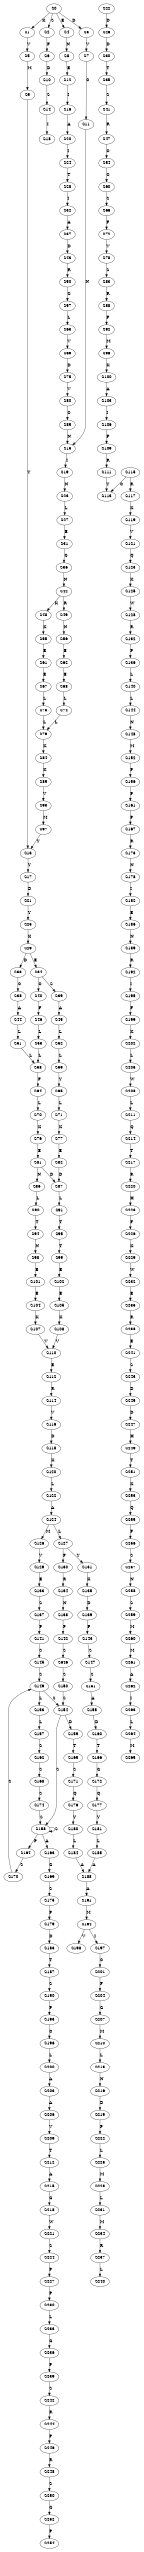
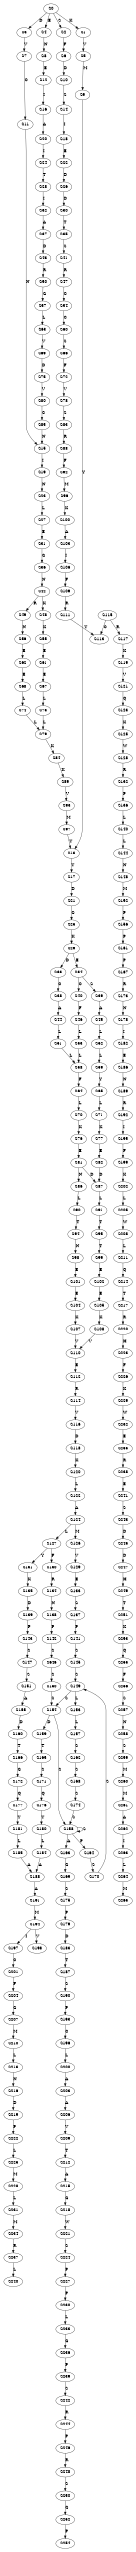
edge "S18" -> "S22": added, label "E"
edge "S21" -> "S25": label "Y" -> "G"
